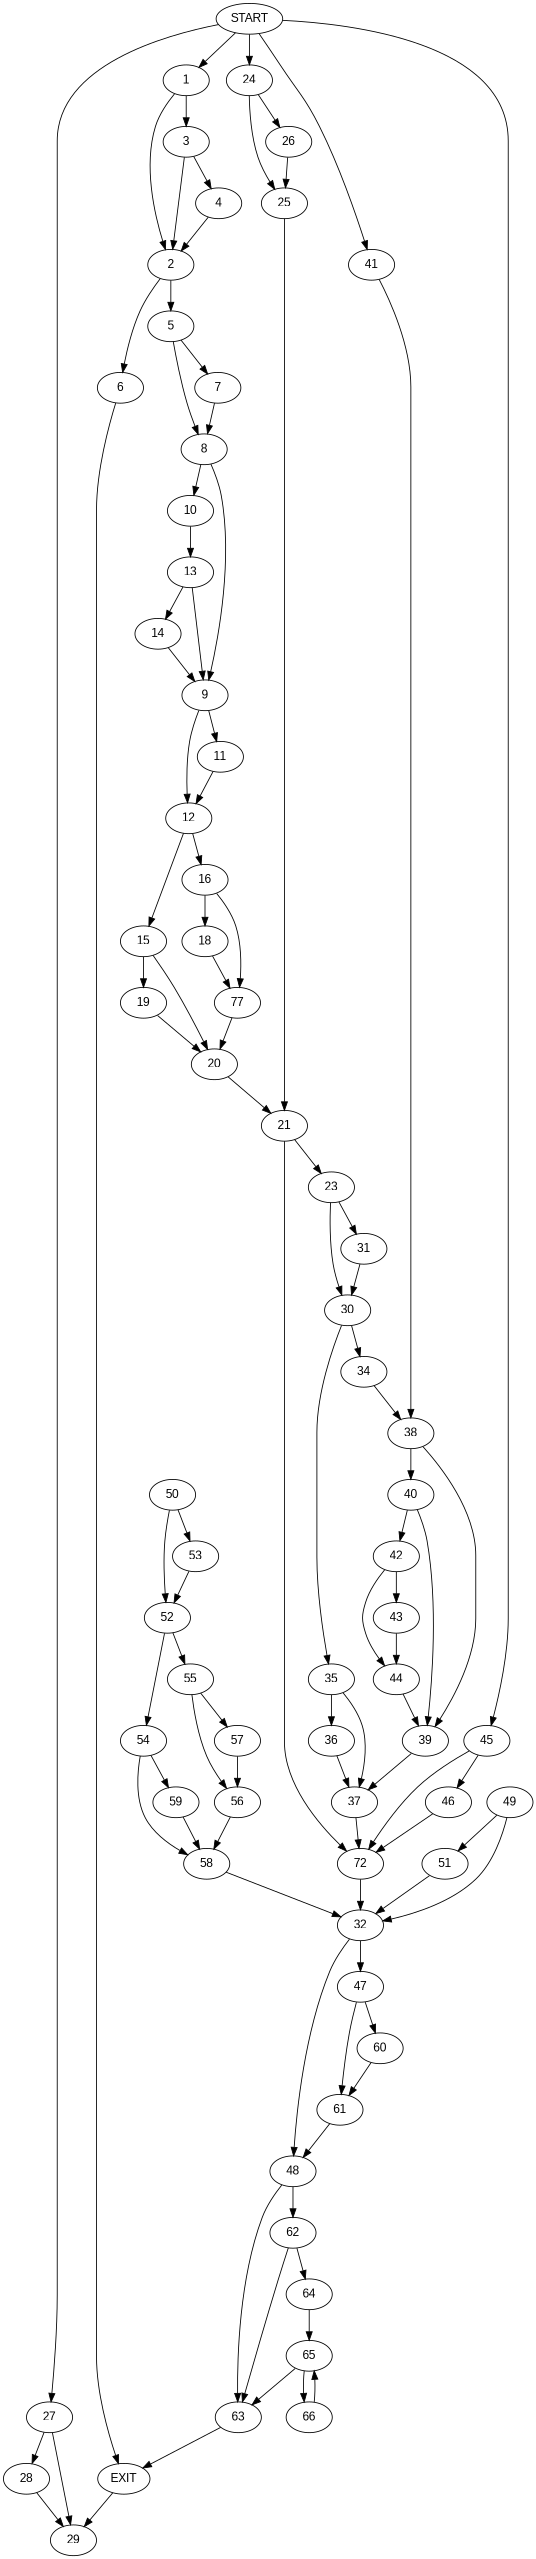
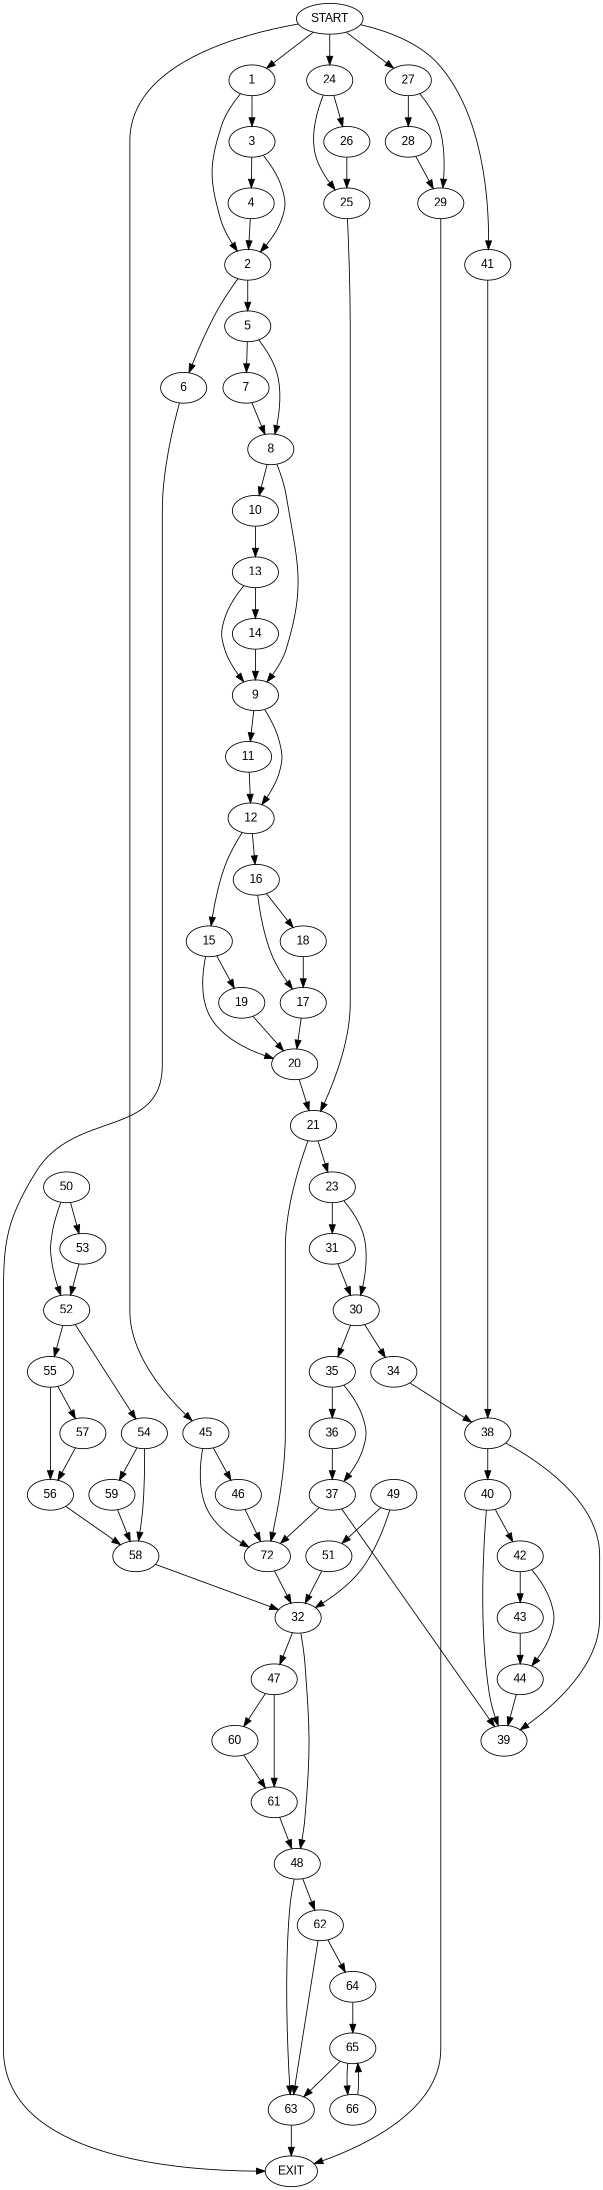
node "77": label "77" -> "17"
edge "39" -> "37": reversed
edge "EXIT" -> "29": reversed
